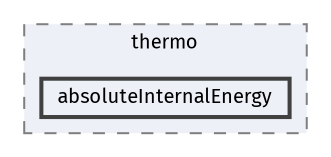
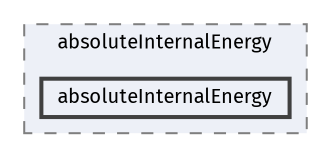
cluster "thermo": label "thermo" -> "absoluteInternalEnergy"
